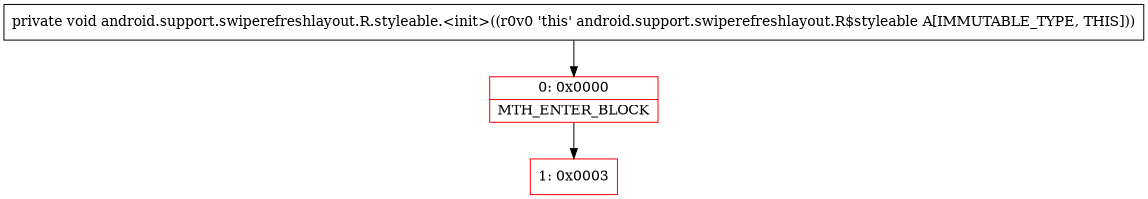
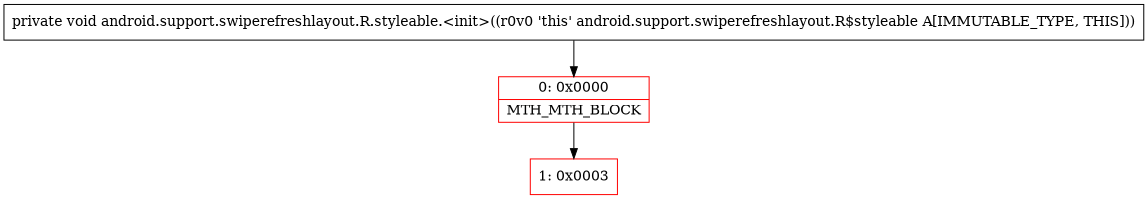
node "0: 0x0000": text "MTH_ENTER_BLOCK" -> "MTH_MTH_BLOCK"
